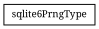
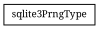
node "sqlite6PrngType": label "sqlite6PrngType" -> "sqlite3PrngType"
